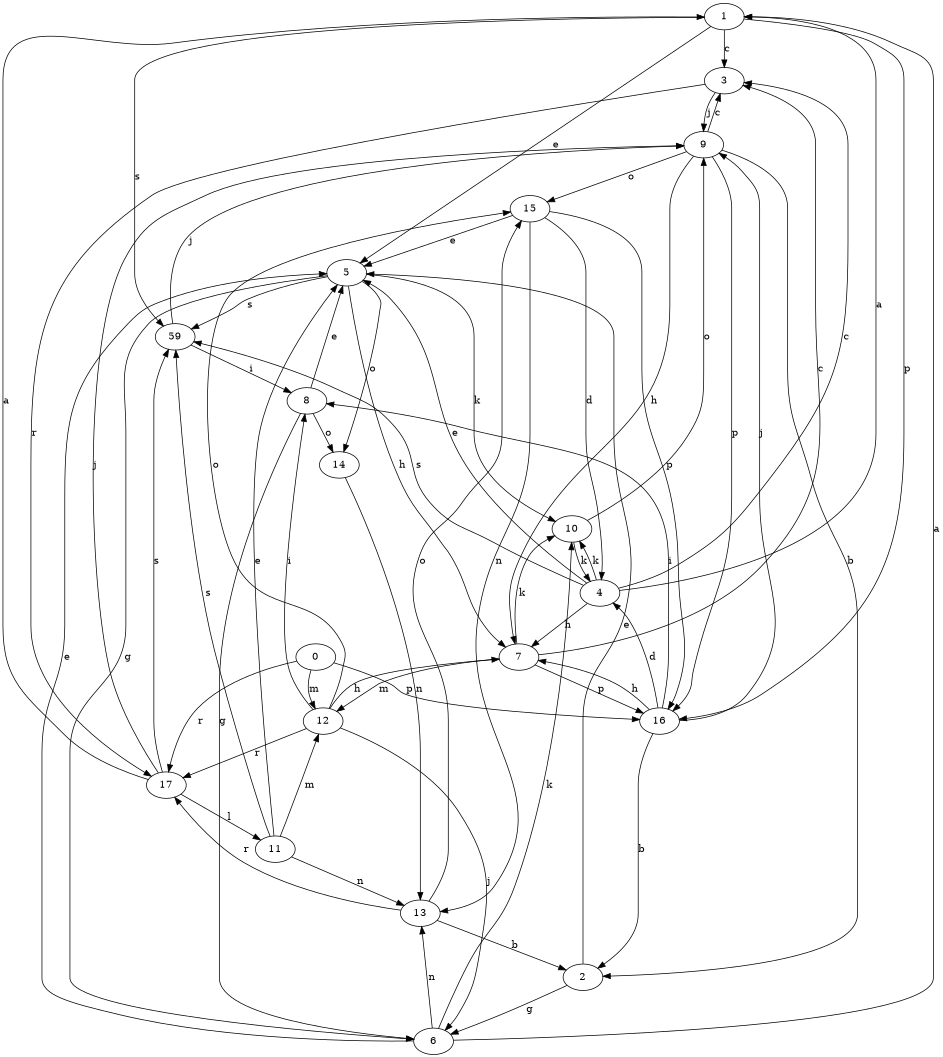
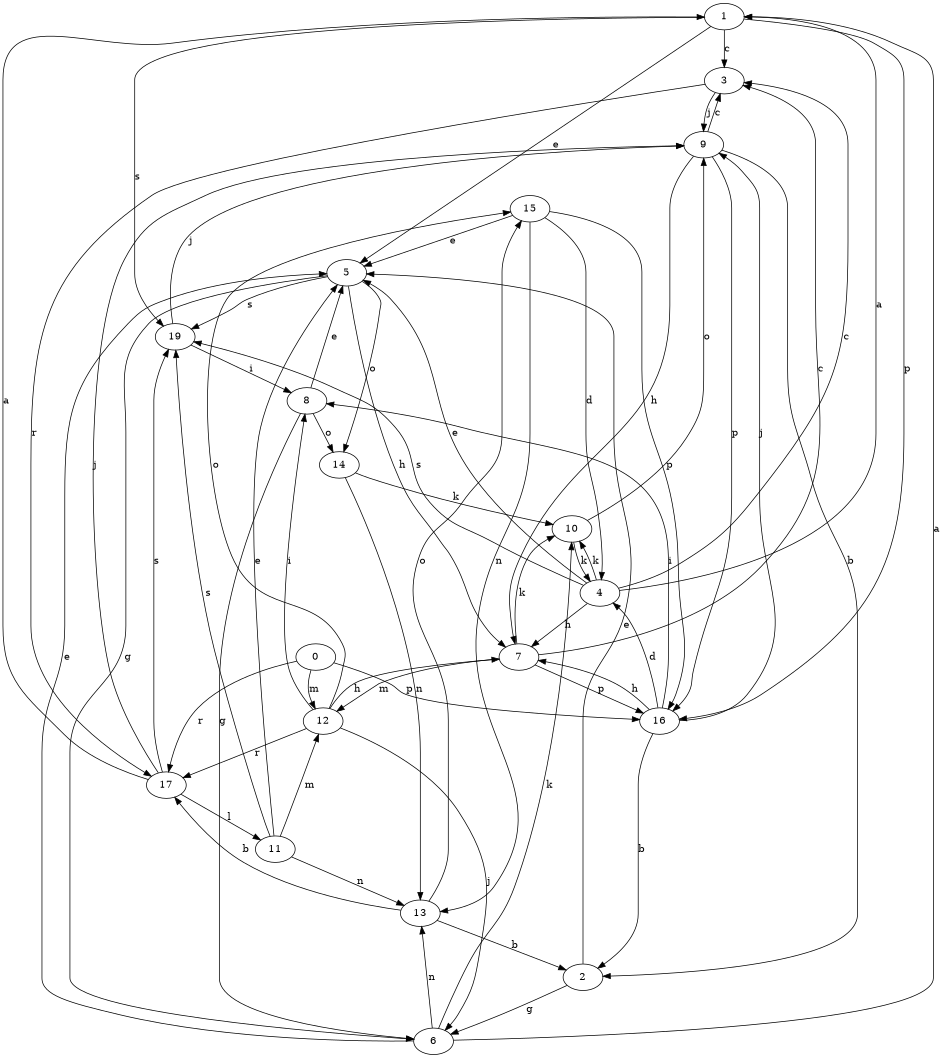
edge "9" -> "15": removed, label "o"
node "59": label "59" -> "19"
edge "5" -> "10": now "14" -> "10"
edge "13" -> "17": label "r" -> "b"
